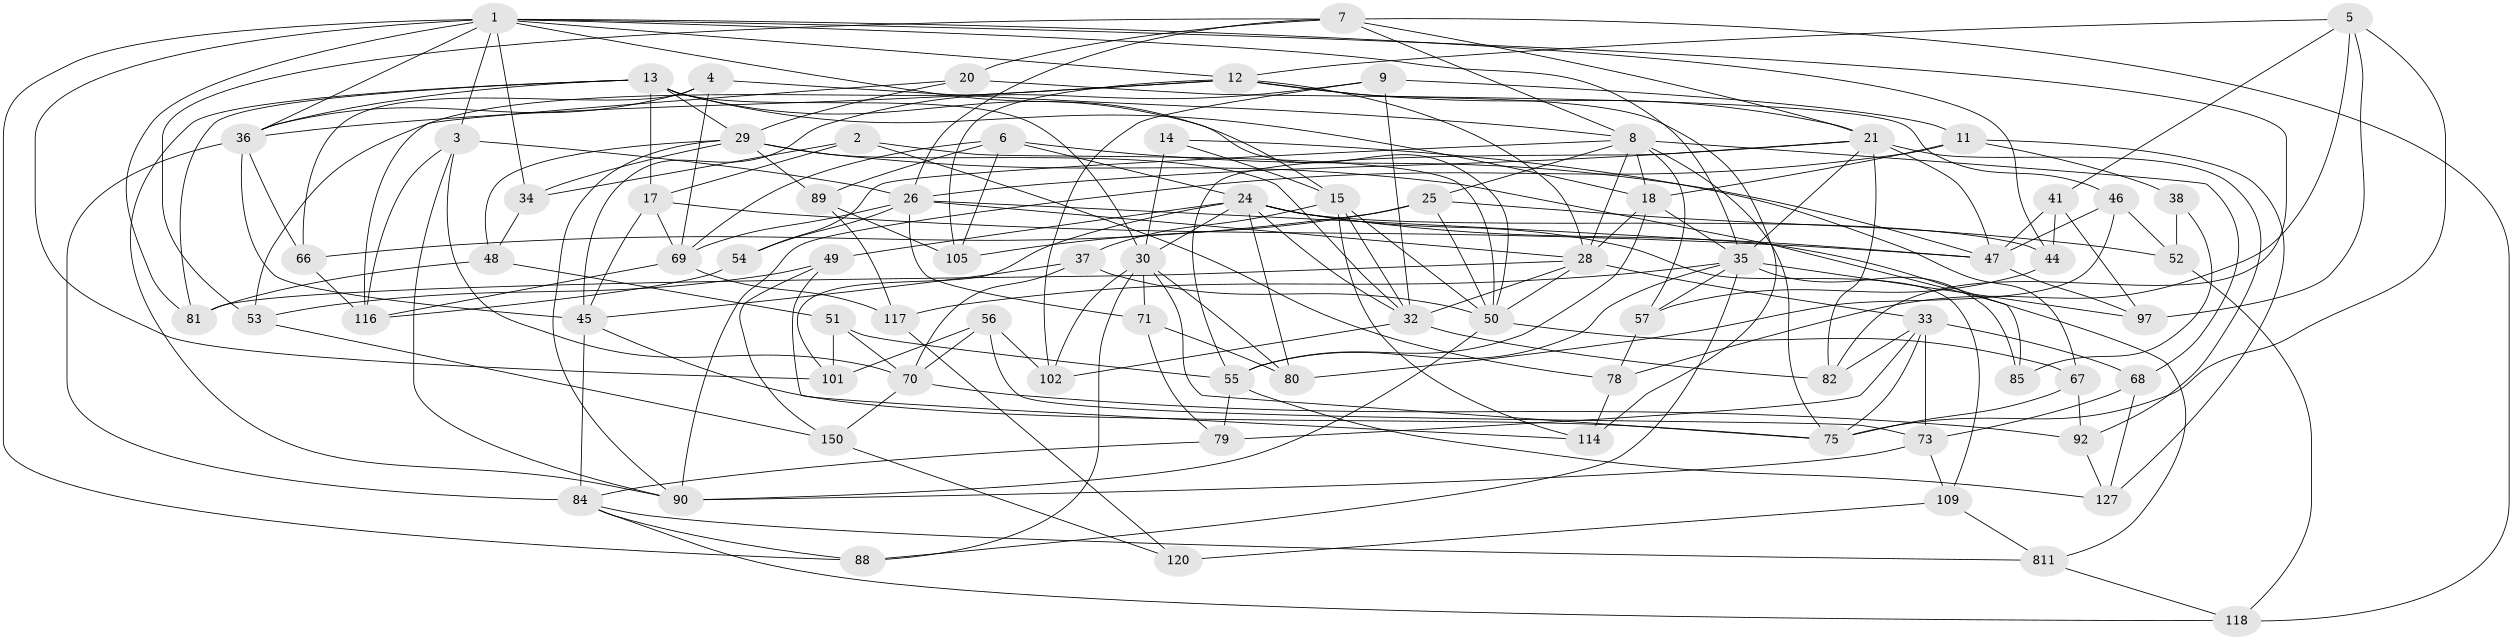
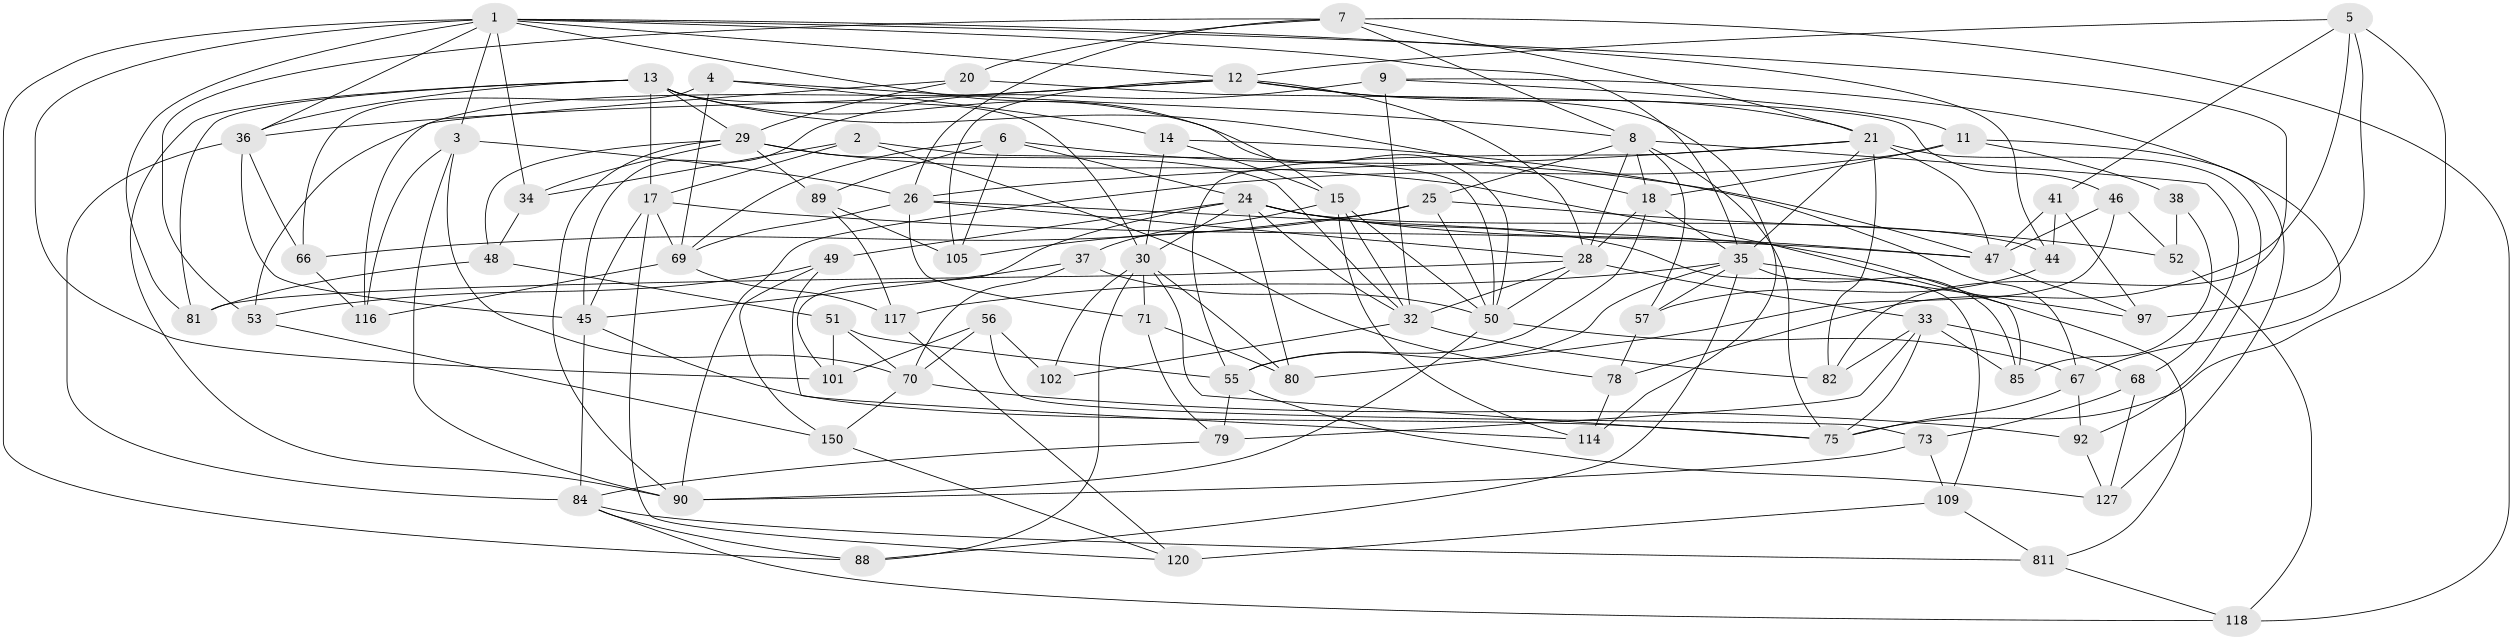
edge "4" -- "36": now "4" -- "14"
edge "9" -- "102": now "9" -- "67"
node "54": removed
edge "33" -- "73": now "33" -- "85"
edge "17" -- "120": added
